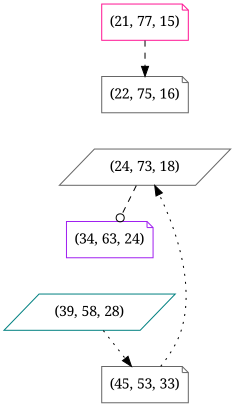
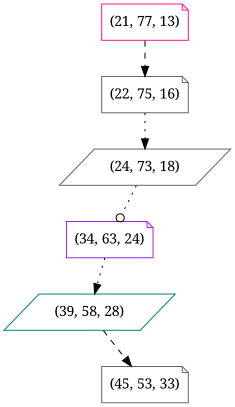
node "(21, 77, 15)": label "(21, 77, 15)" -> "(21, 77, 13)"
edge "(24, 73, 18)" -> "(34, 63, 24)": style dashed -> dotted
edge "(34, 63, 24)" -> "(39, 58, 28)": added
edge "(45, 53, 33)" -> "(24, 73, 18)": now "(22, 75, 16)" -> "(24, 73, 18)"
edge "(39, 58, 28)" -> "(45, 53, 33)": style dotted -> dashed
